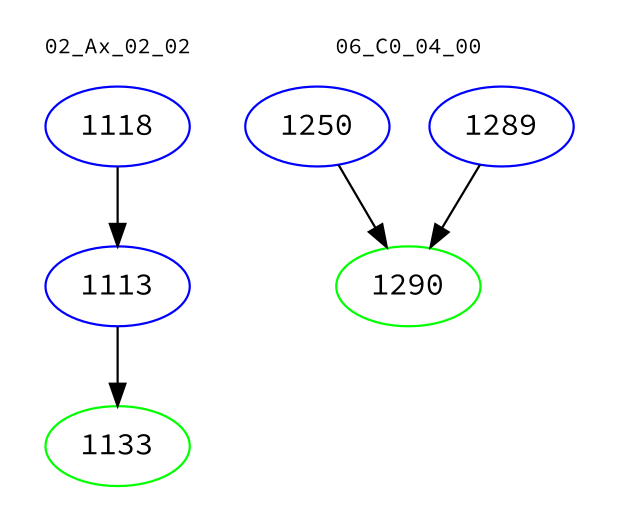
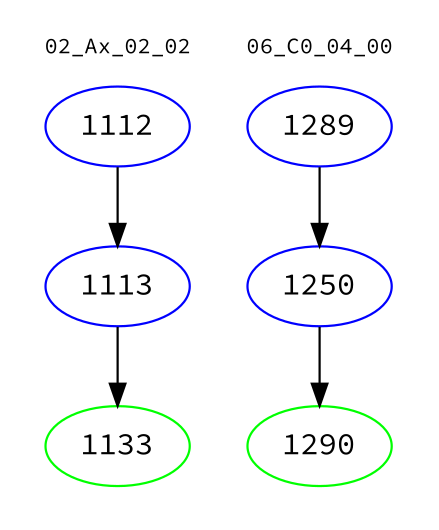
node "1118": label "1118" -> "1112"
edge "1289" -> "1290": now "1289" -> "1250"
